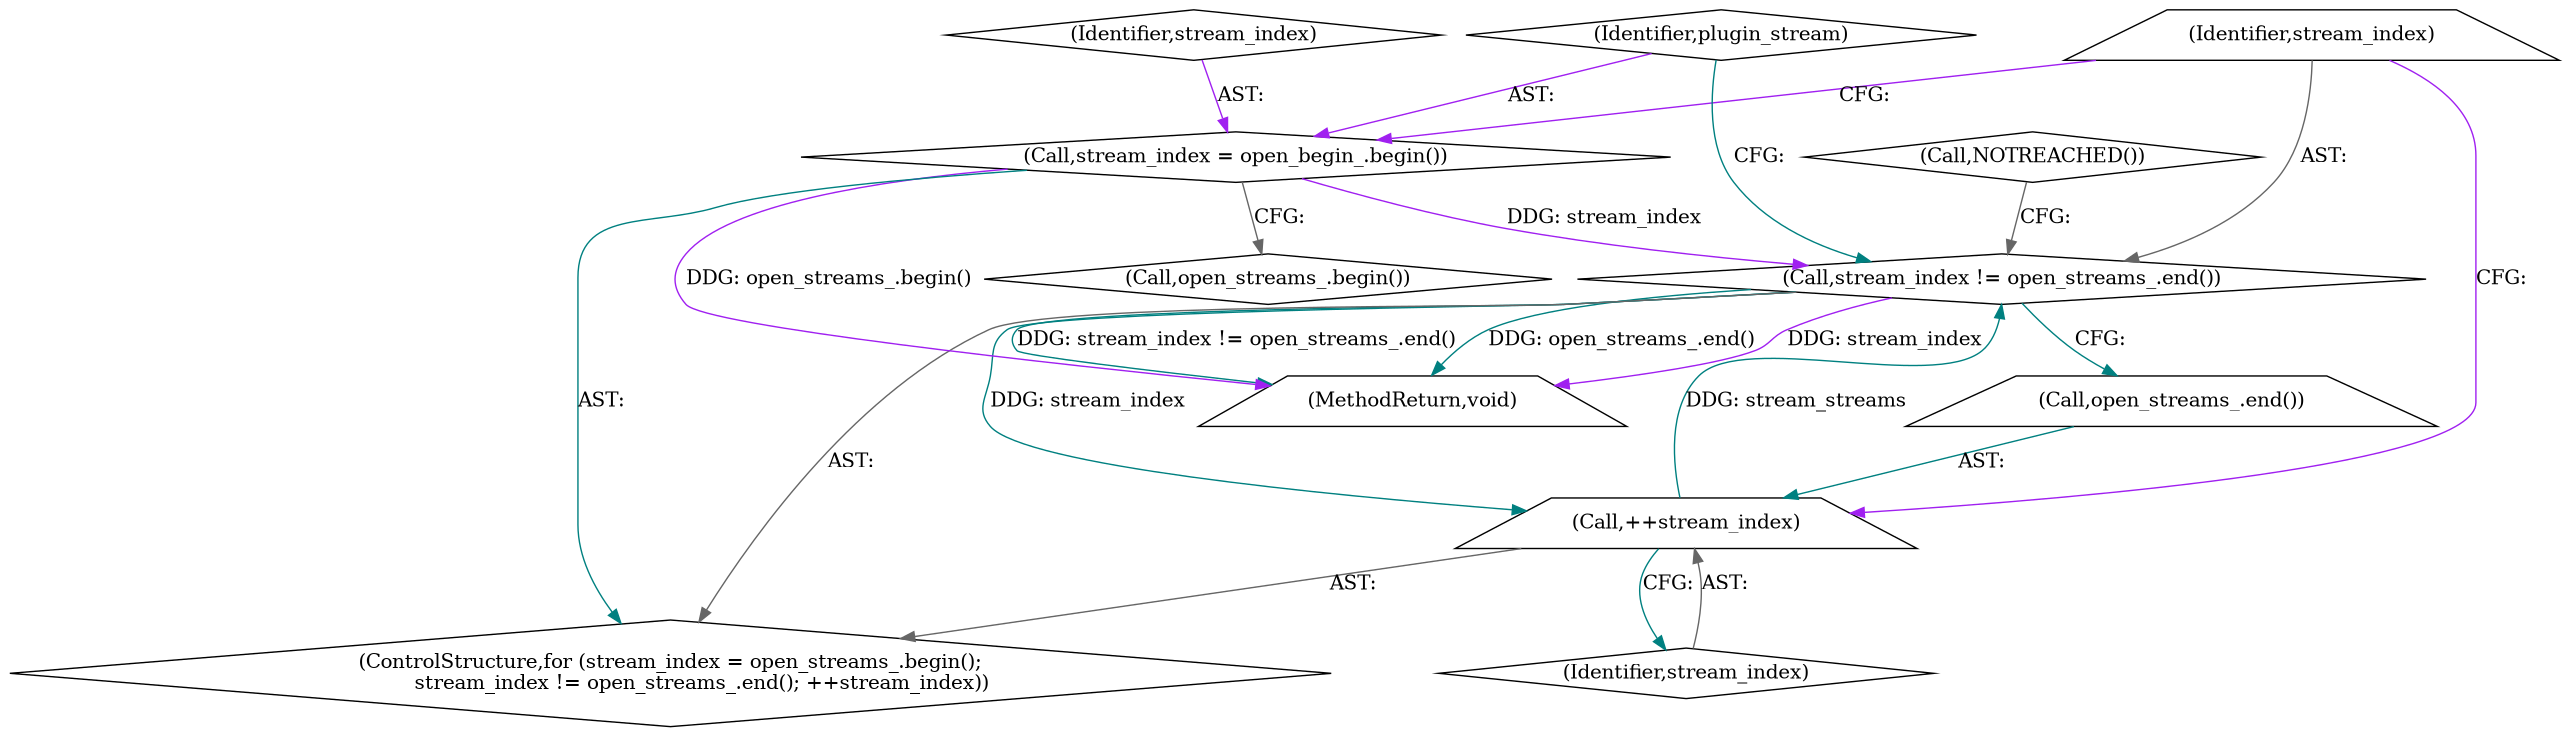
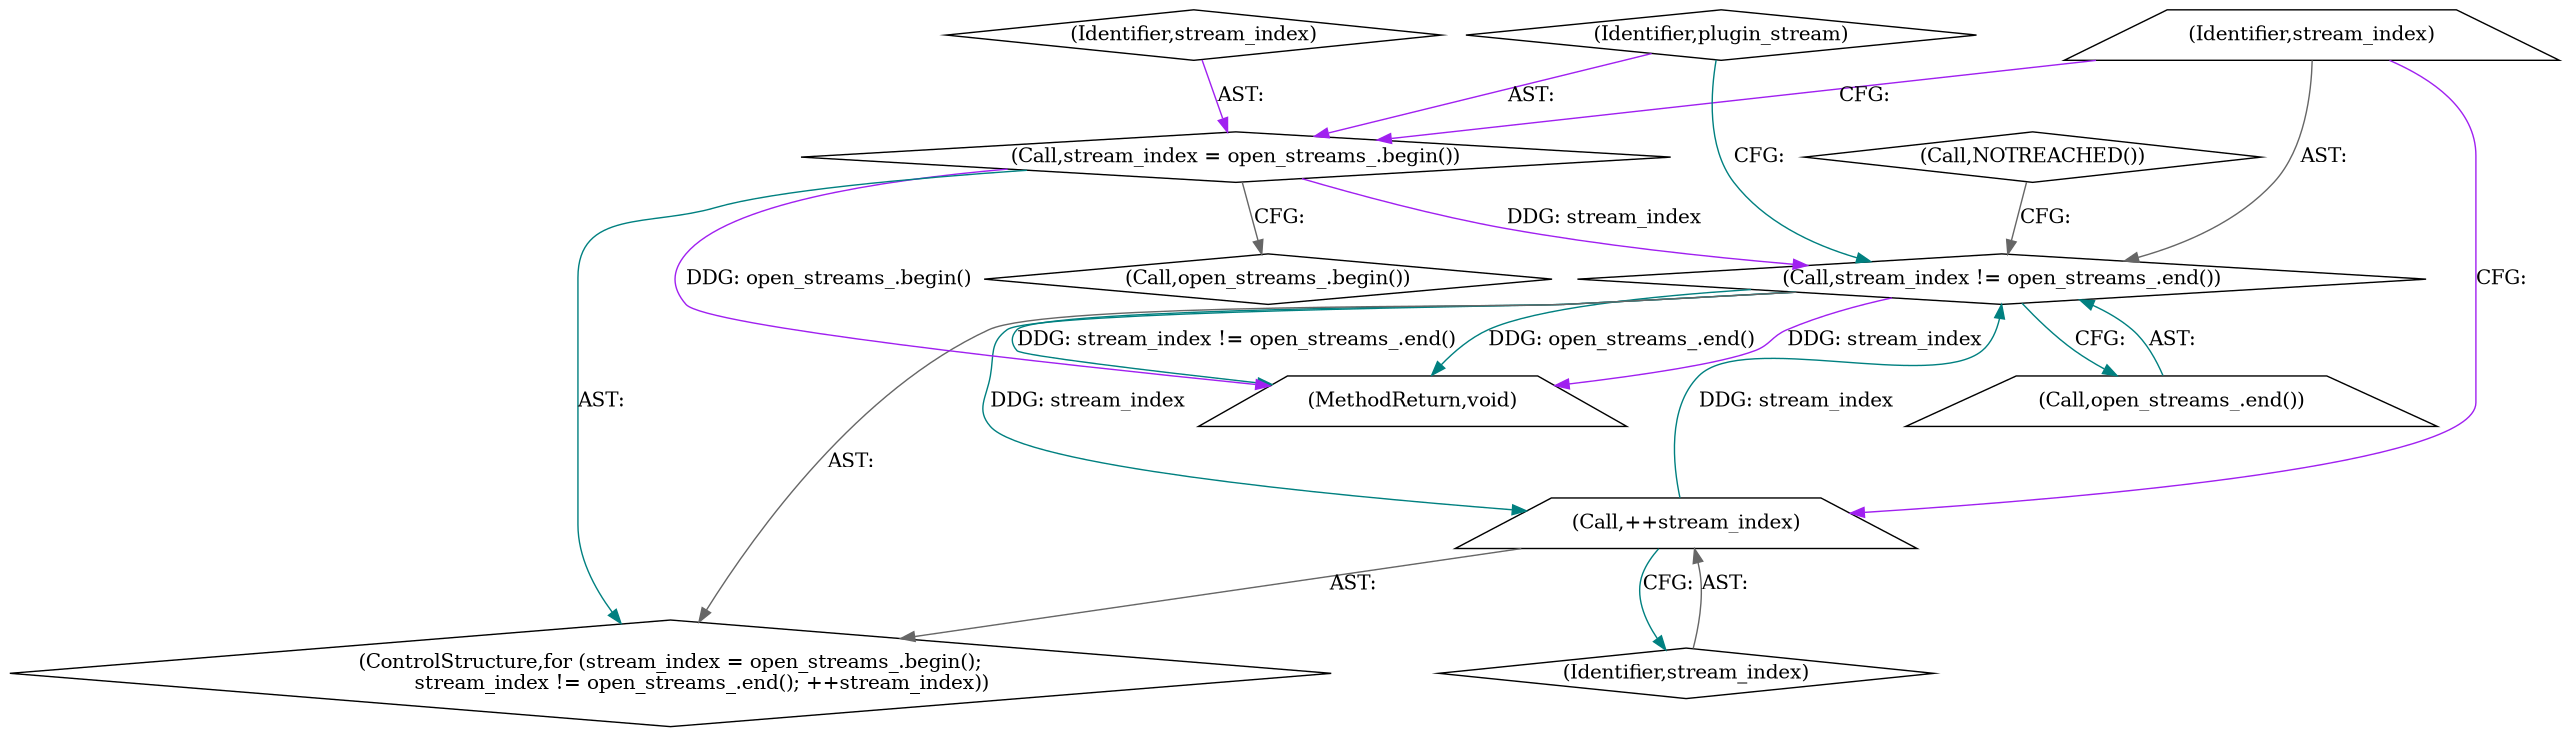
node "(Call,stream_index = open_begin_.begin())": label "(Call,stream_index = open_begin_.begin())" -> "(Call,stream_index = open_streams_.begin())"
edge "(Call,++stream_index)" -> "(Call,stream_index != open_streams_.end())": label "DDG: stream_streams" -> "DDG: stream_index"
edge "(Call,open_streams_.end())" -> "(Call,++stream_index)": now "(Call,open_streams_.end())" -> "(Call,stream_index != open_streams_.end())"
